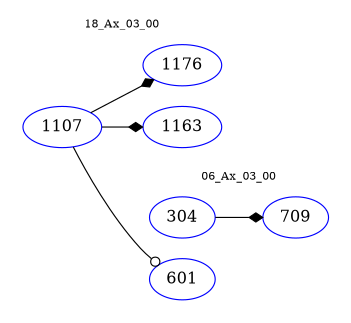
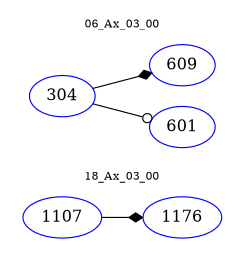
node "1163": removed
edge "1107" -> "601": now "304" -> "601"
node "709": label "709" -> "609"
